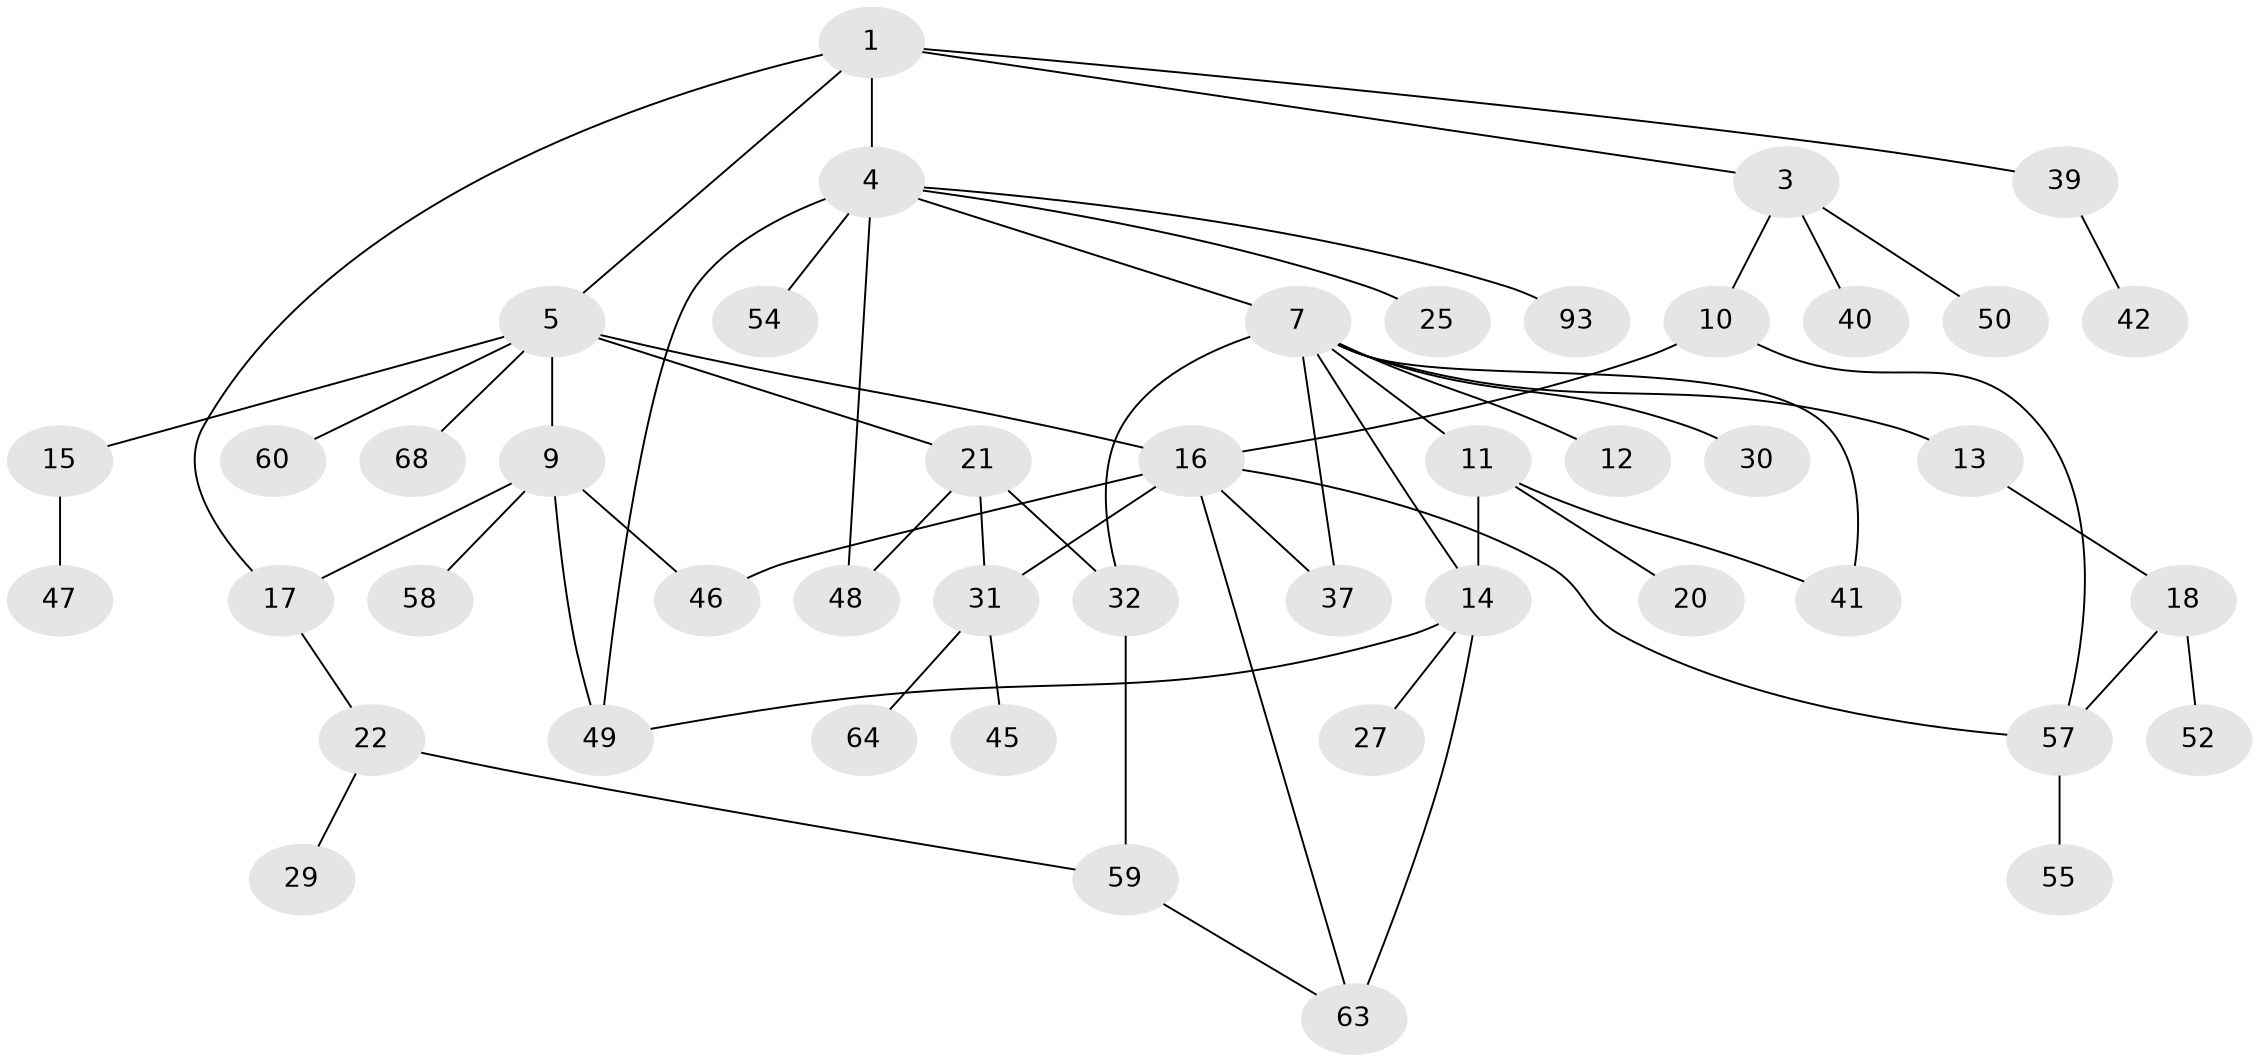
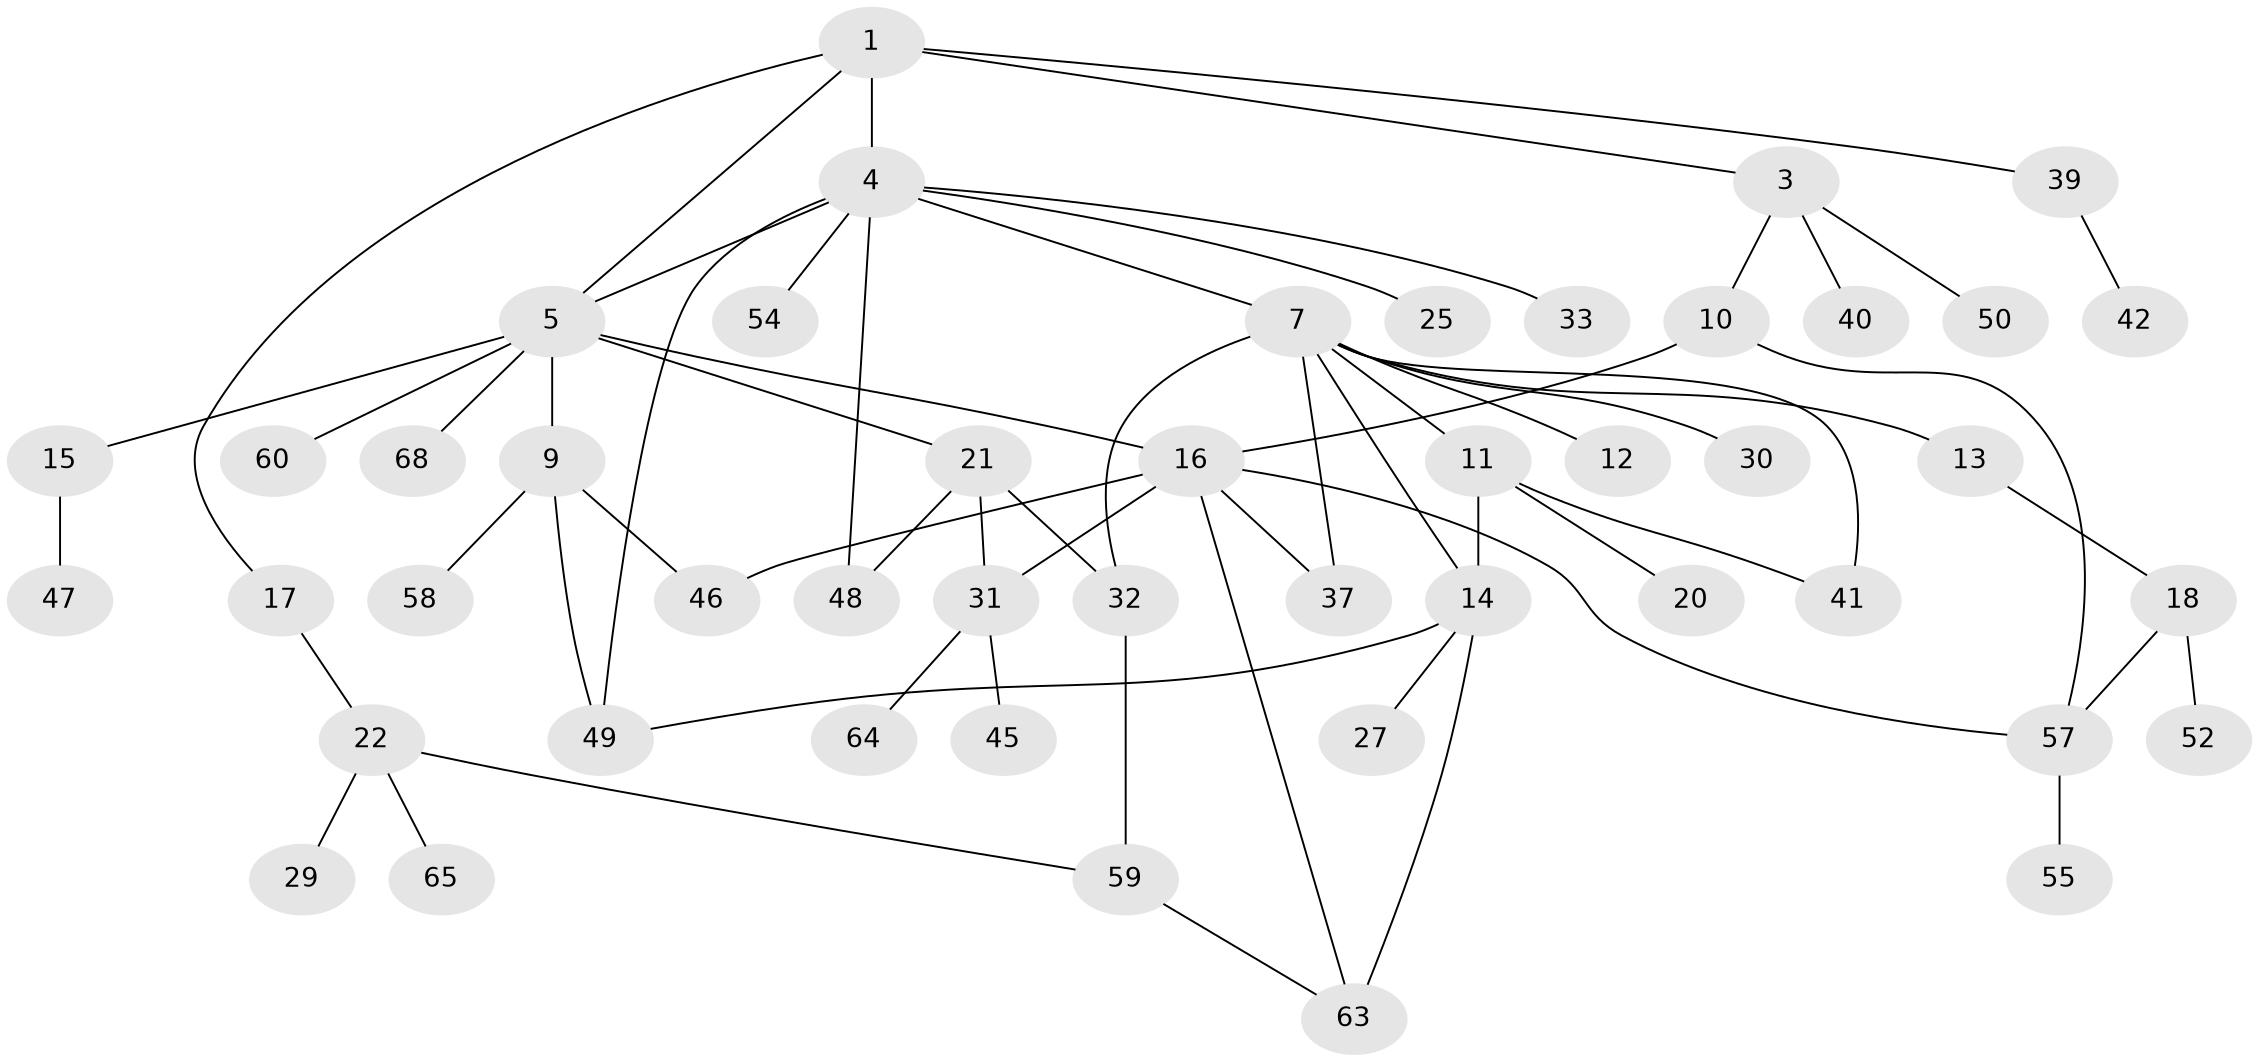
edge "4" -- "5": added
node "93": label "93" -> "33"
edge "9" -- "17": removed
node "65": added
